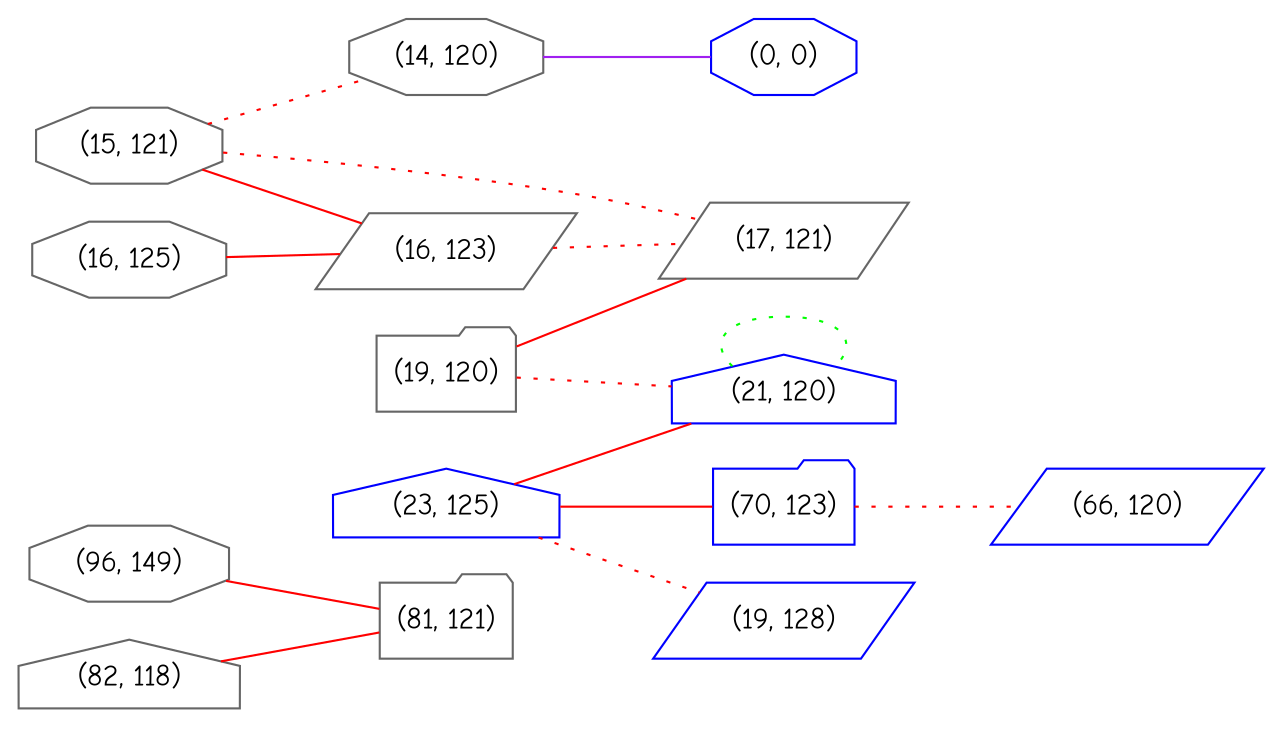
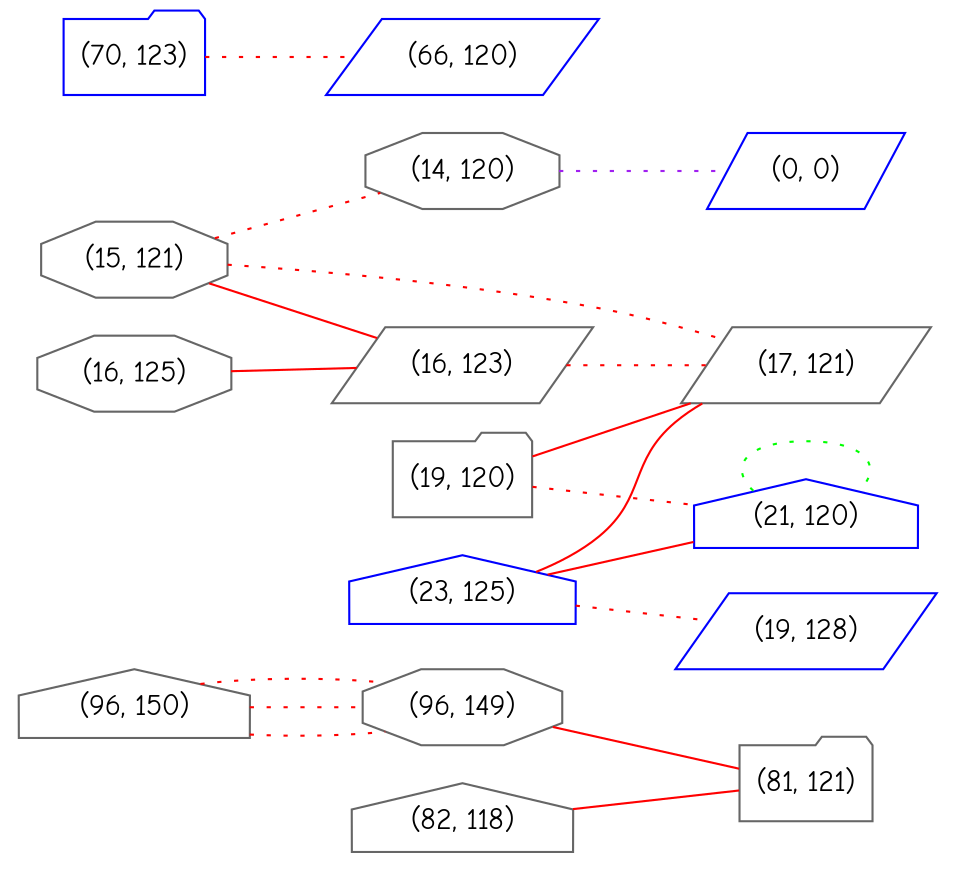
edge "(14, 120)" -- "(0, 0)": style solid -> dotted
node "(0, 0)": shape octagon -> parallelogram
edge "(23, 125)" -- "(70, 123)": now "(23, 125)" -- "(17, 121)"
node "(96, 150)": added
